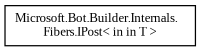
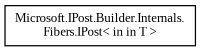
node "Microsoft.Bot.Builder.Internals. Fibers.IPost< in in T >": label "Microsoft.Bot.Builder.Internals. Fibers.IPost< in in T >" -> "Microsoft.IPost.Builder.Internals. Fibers.IPost< in in T >"
